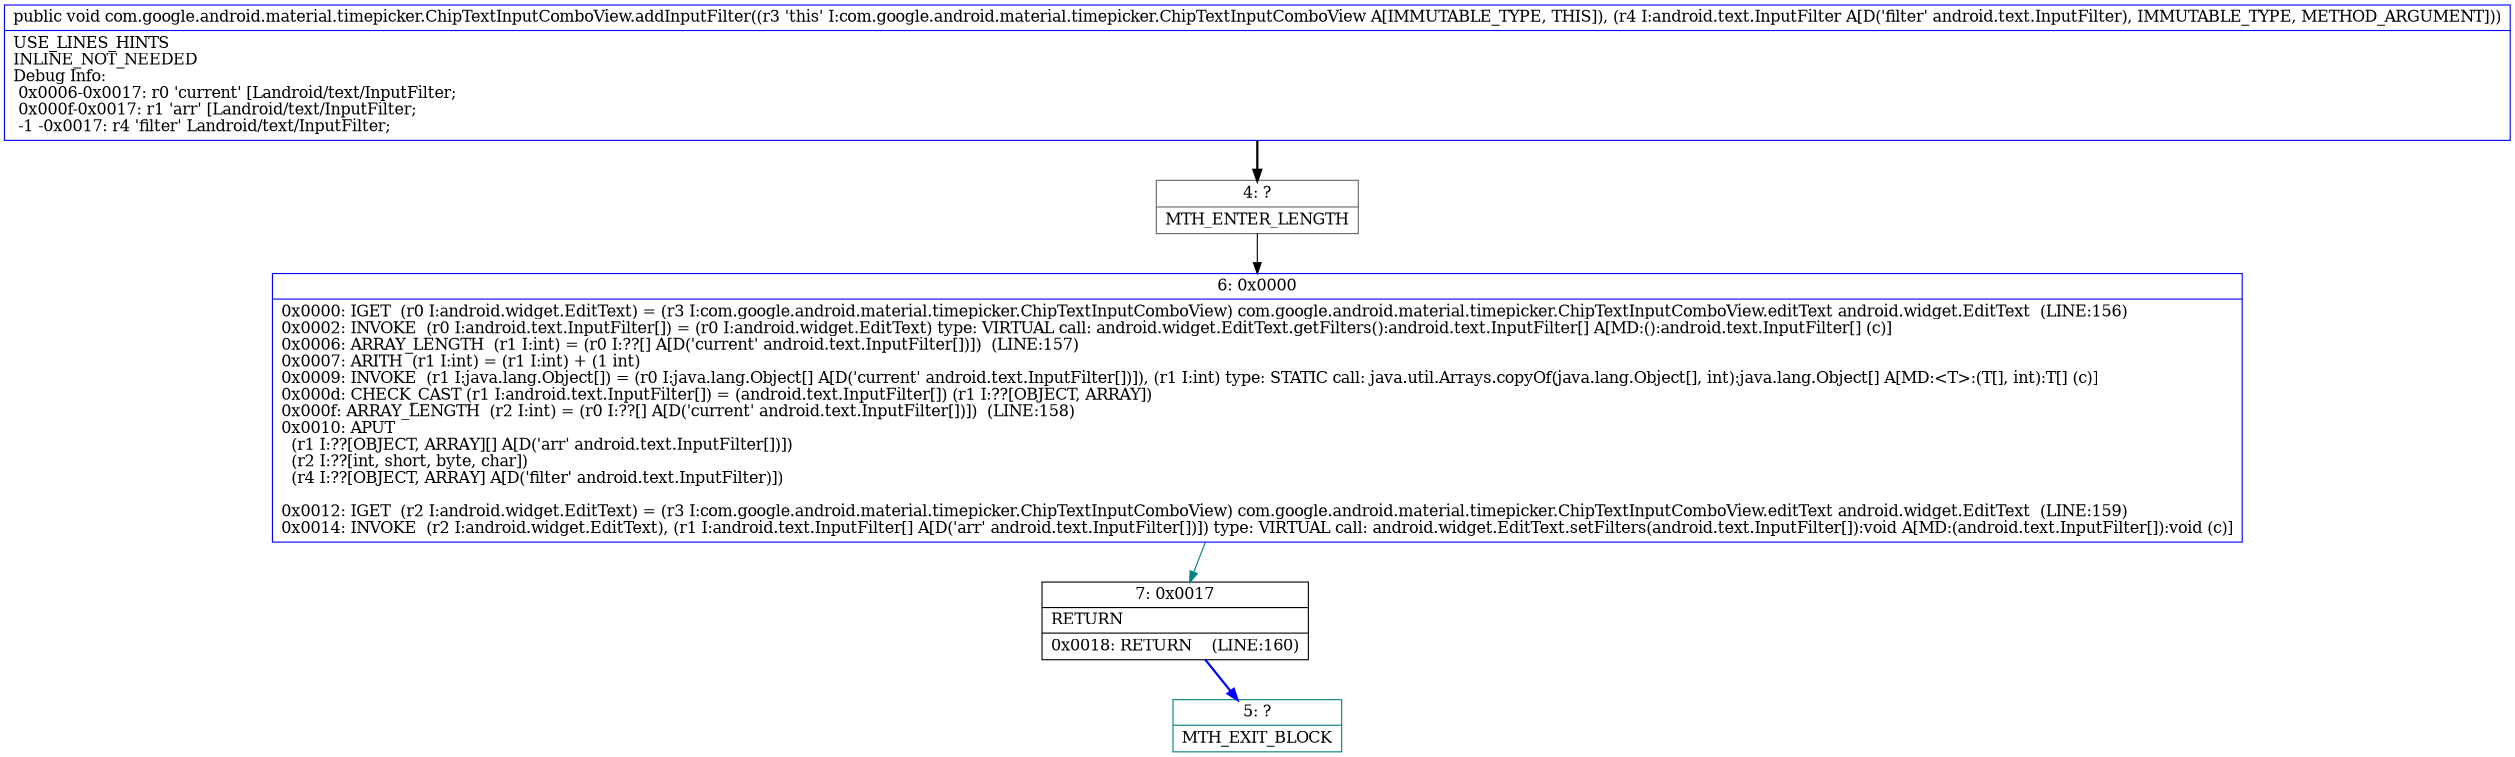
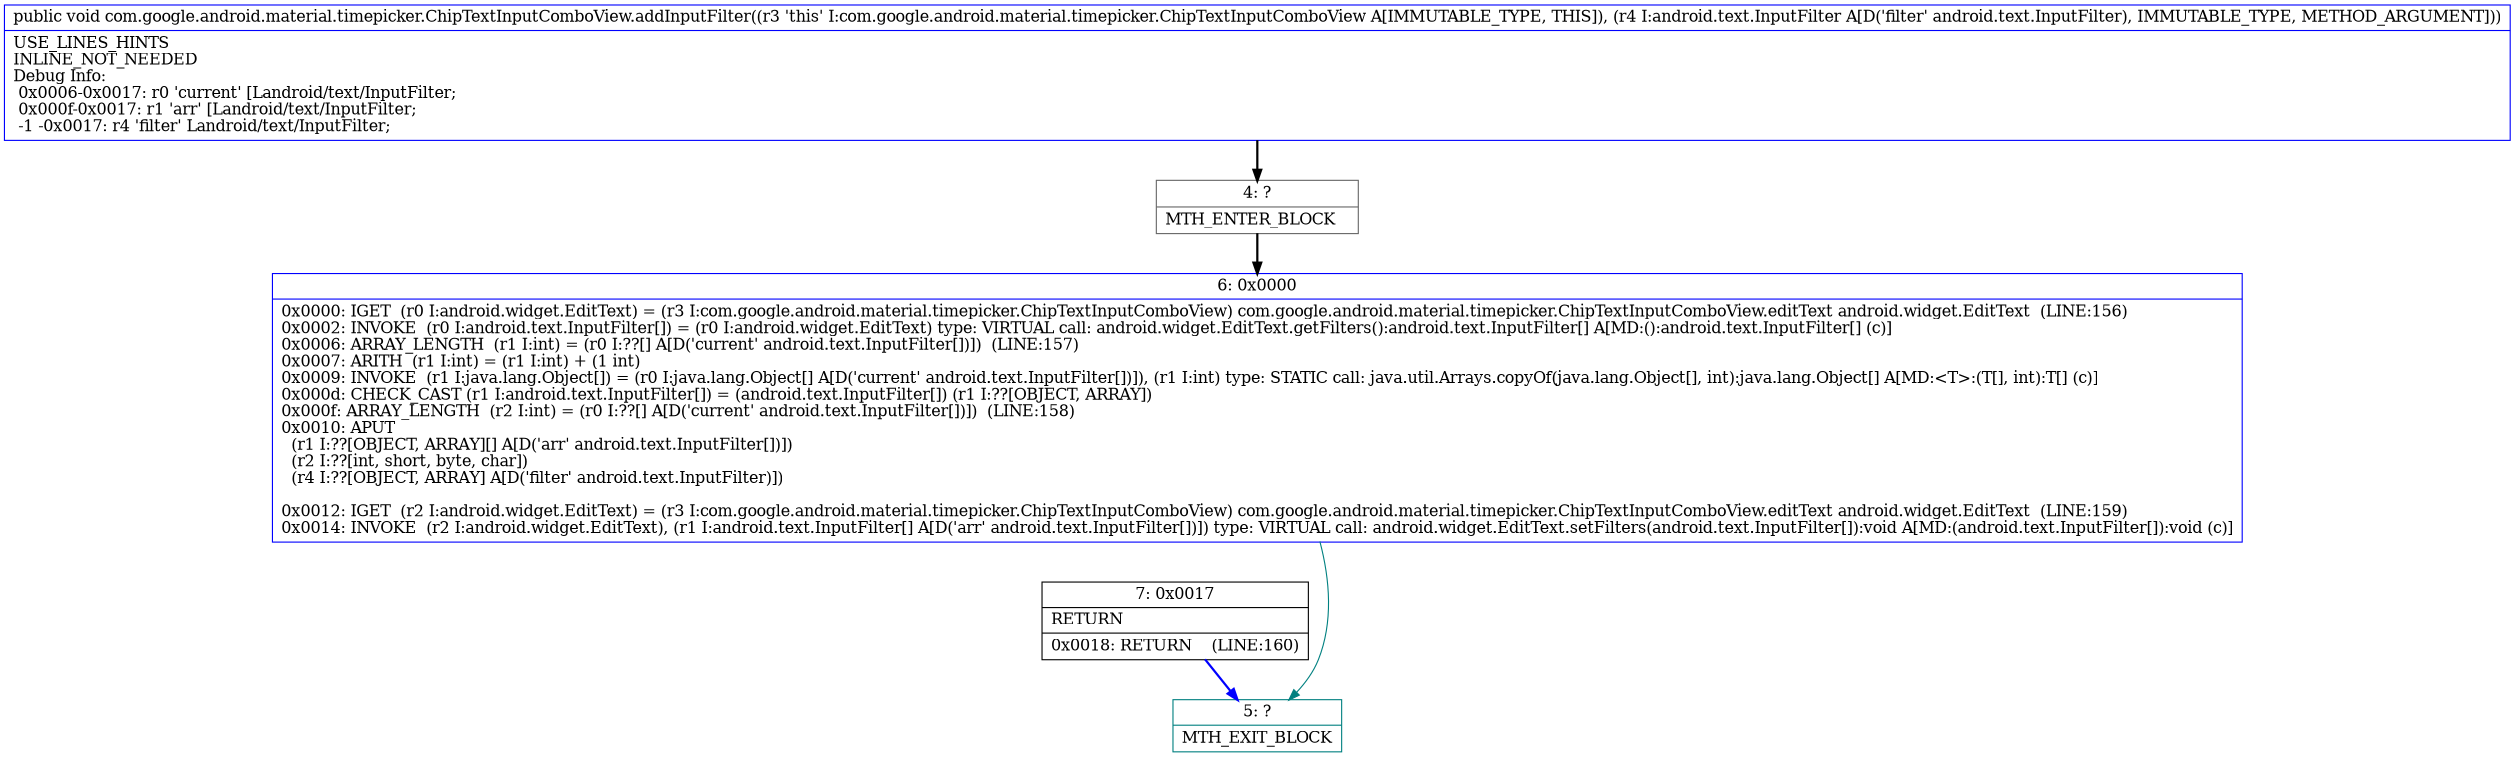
node "4: ?": text "MTH_ENTER_LENGTH" -> "MTH_ENTER_BLOCK"
edge "4: ?" -> "6: 0x0000": style solid -> bold
edge "6: 0x0000" -> "7: 0x0017": now "6: 0x0000" -> "5: ?"
